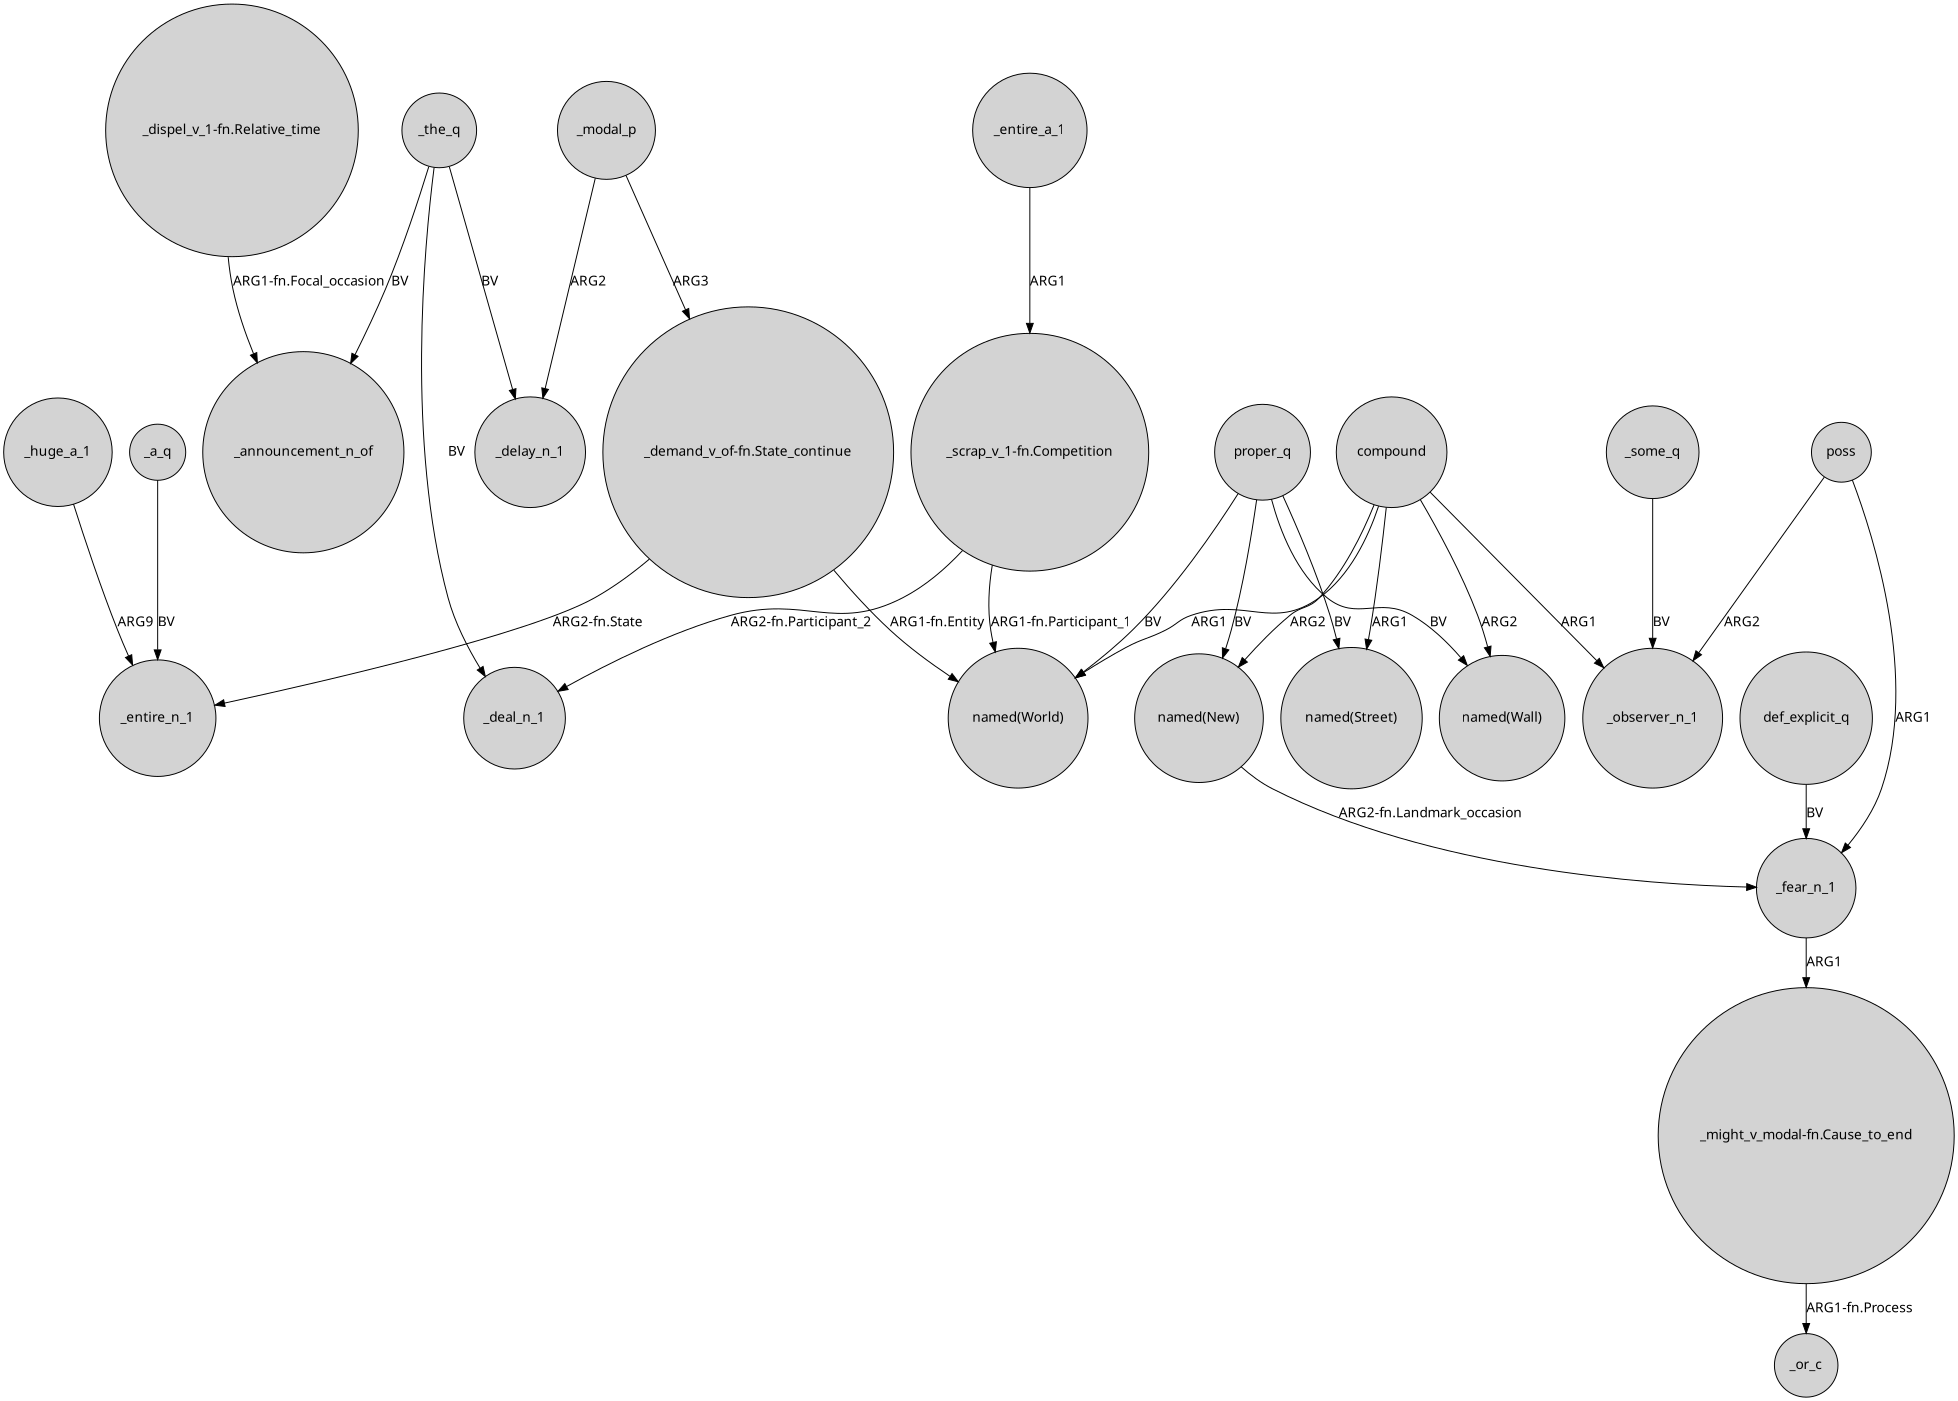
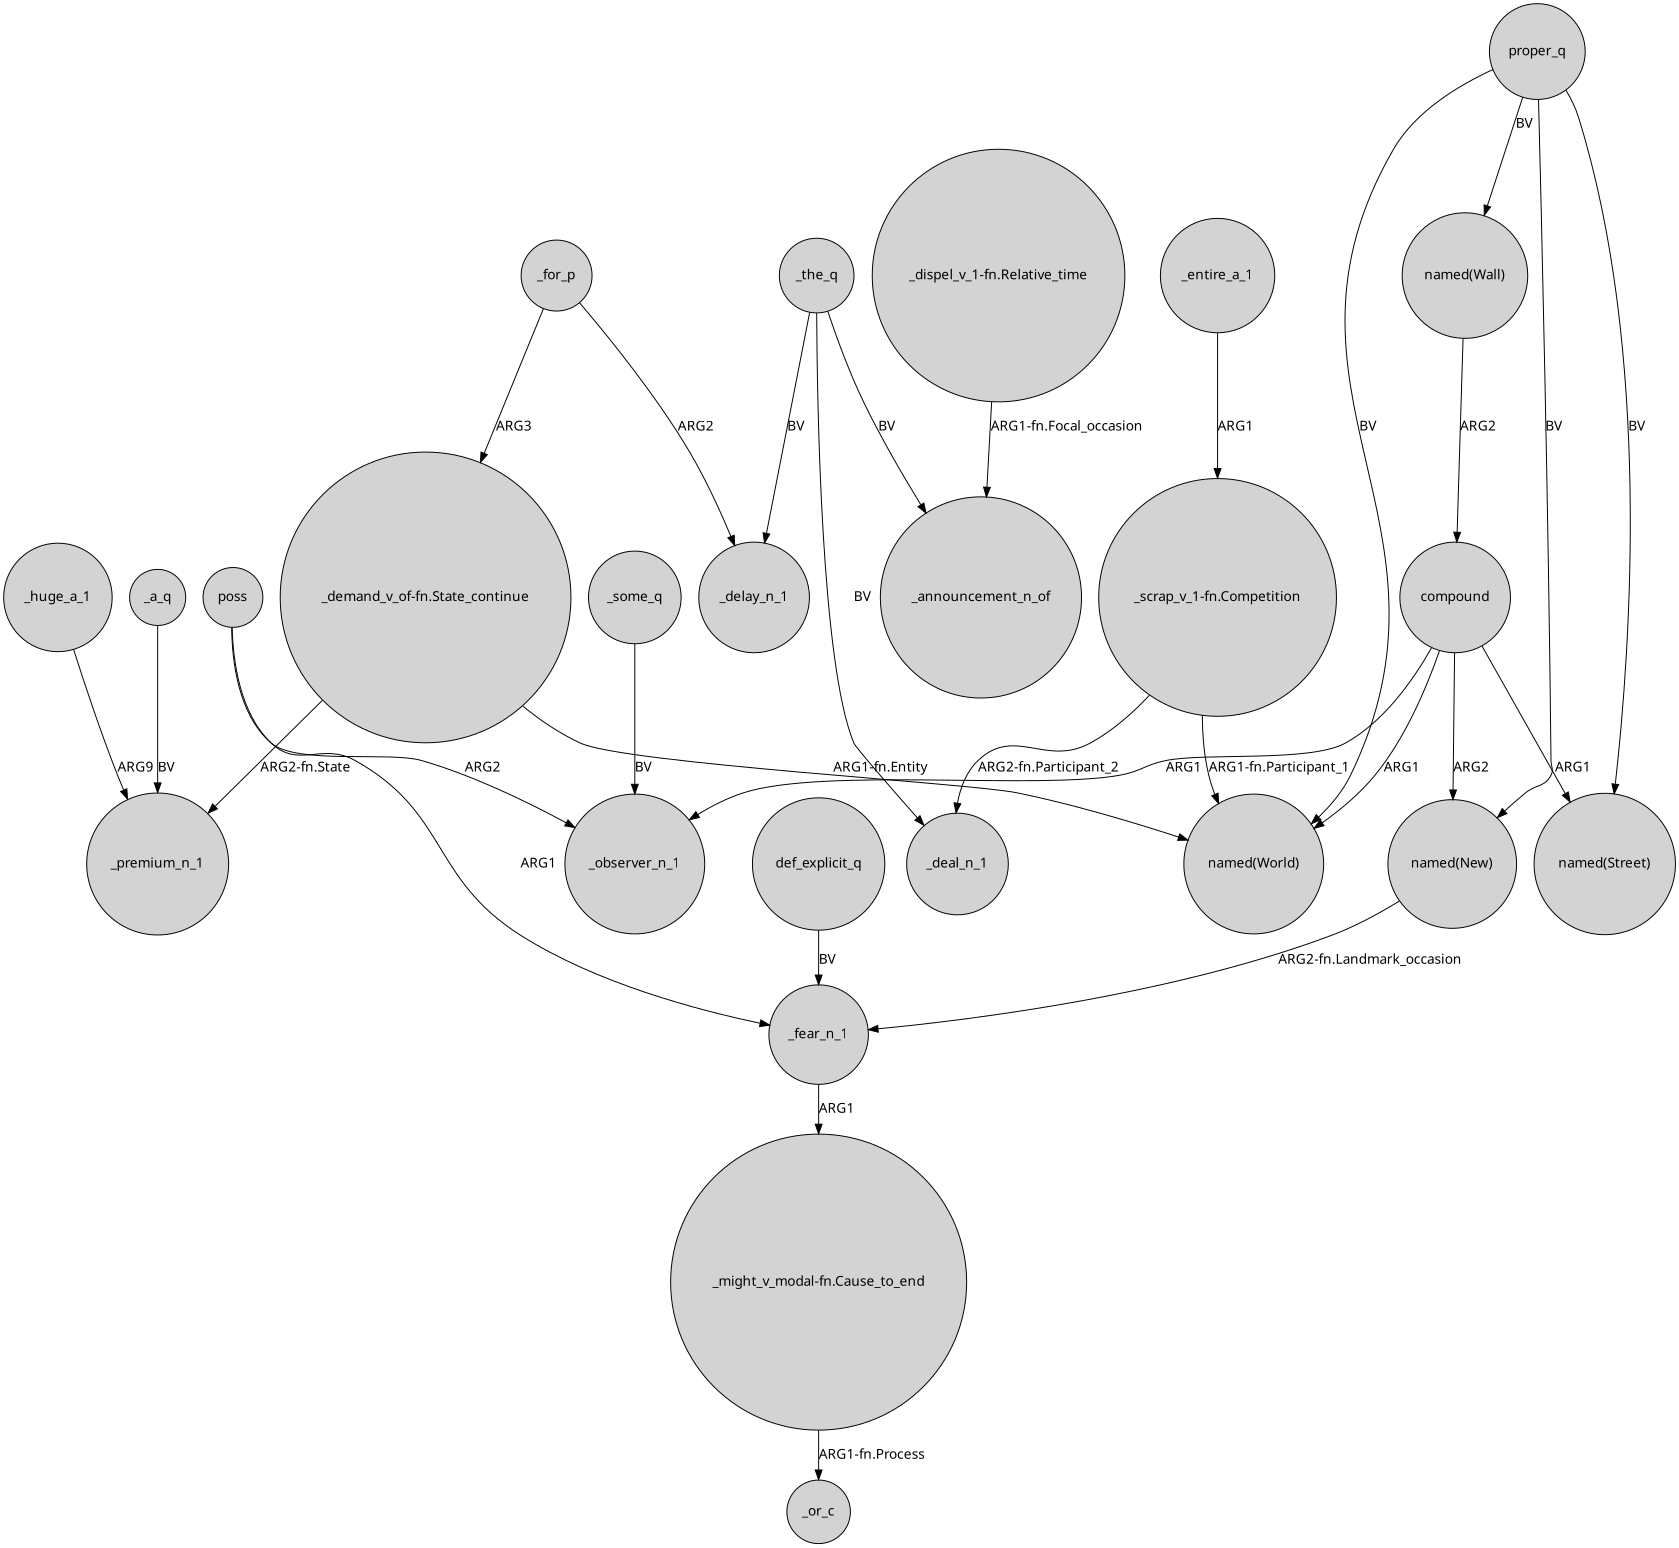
node "_modal_p": label "_modal_p" -> "_for_p"
edge "compound" -> "named(Wall)": reversed
node "_entire_n_1": label "_entire_n_1" -> "_premium_n_1"
